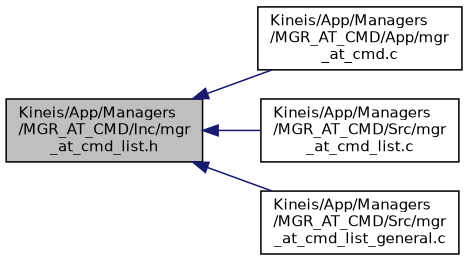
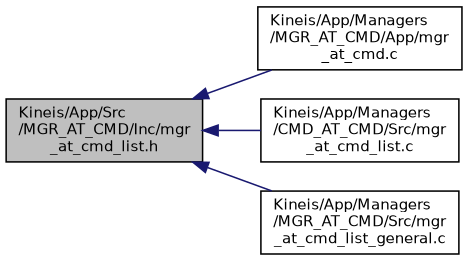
node "Kineis/App/Managers /MGR_AT_CMD/Inc/mgr _at_cmd_list.h": label "Kineis/App/Managers /MGR_AT_CMD/Inc/mgr _at_cmd_list.h" -> "Kineis/App/Src /MGR_AT_CMD/Inc/mgr _at_cmd_list.h"
node "Kineis/App/Managers /MGR_AT_CMD/Src/mgr _at_cmd_list.c": label "Kineis/App/Managers /MGR_AT_CMD/Src/mgr _at_cmd_list.c" -> "Kineis/App/Managers /CMD_AT_CMD/Src/mgr _at_cmd_list.c"
